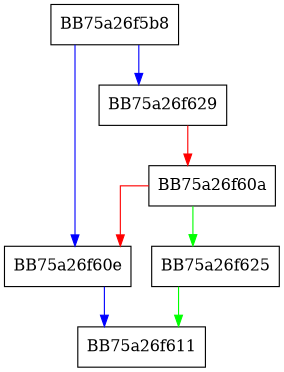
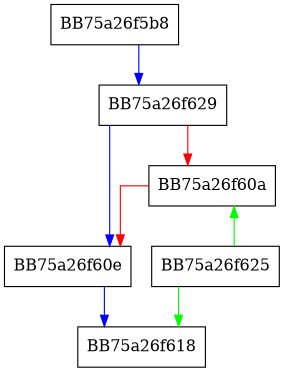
edge "BB75a26f5b8" -> "BB75a26f60e": now "BB75a26f629" -> "BB75a26f60e"
edge "BB75a26f60a" -> "BB75a26f625": reversed
node "BB75a26f611": label "BB75a26f611" -> "BB75a26f618"
